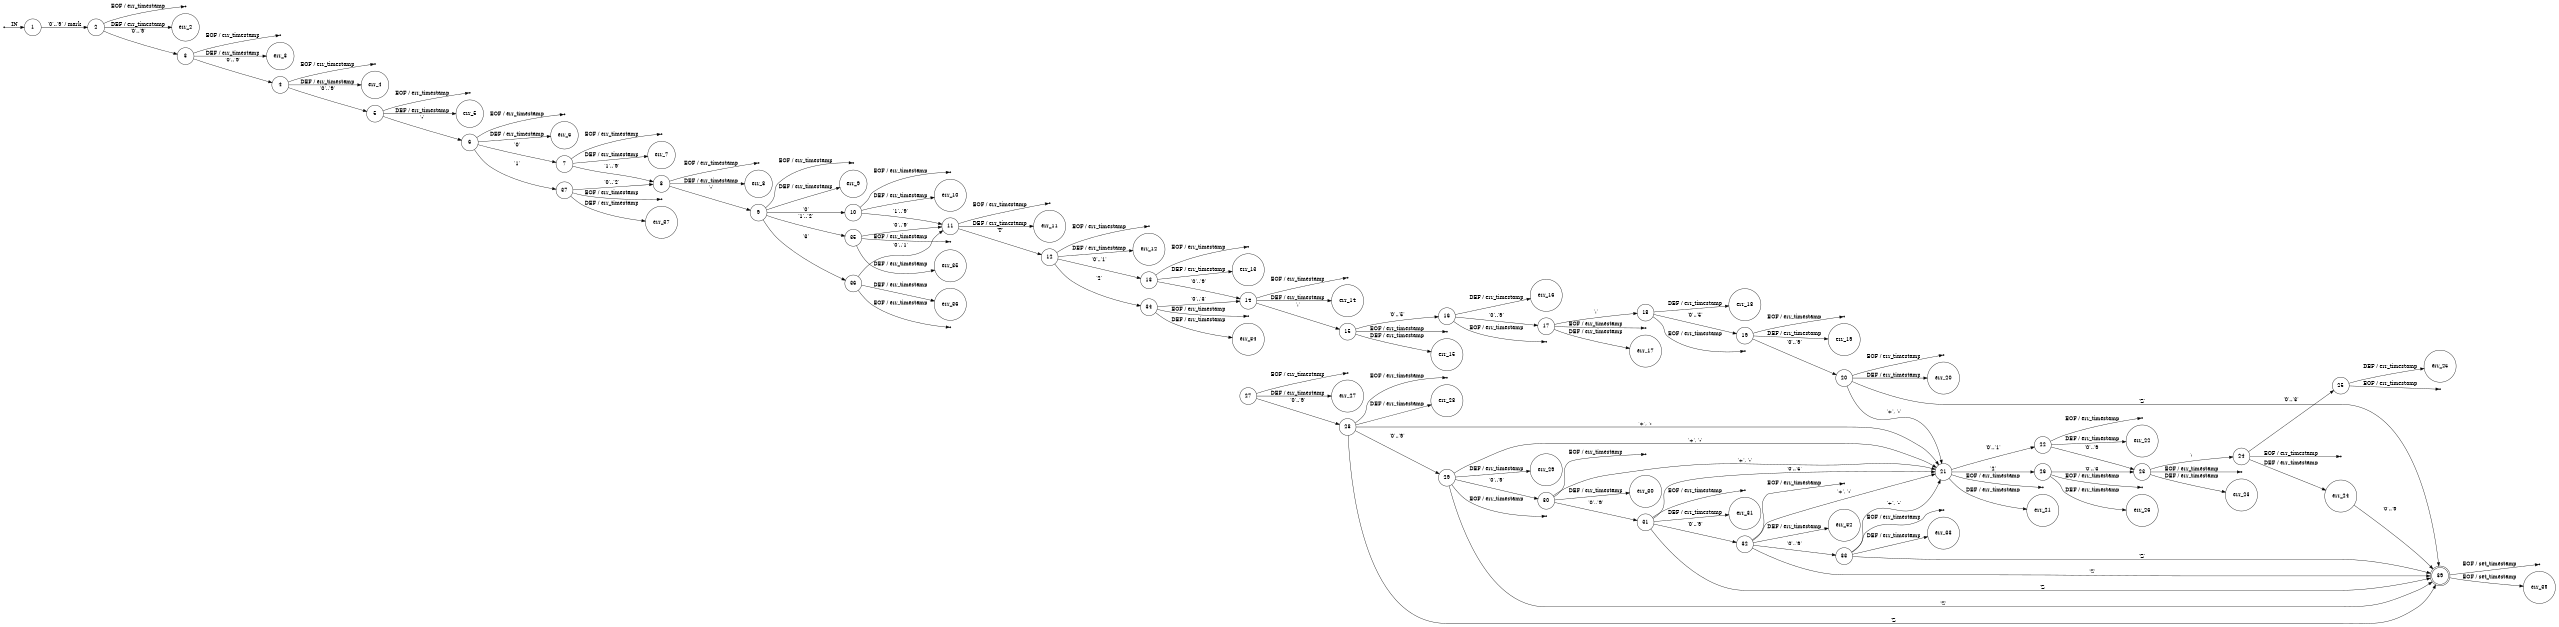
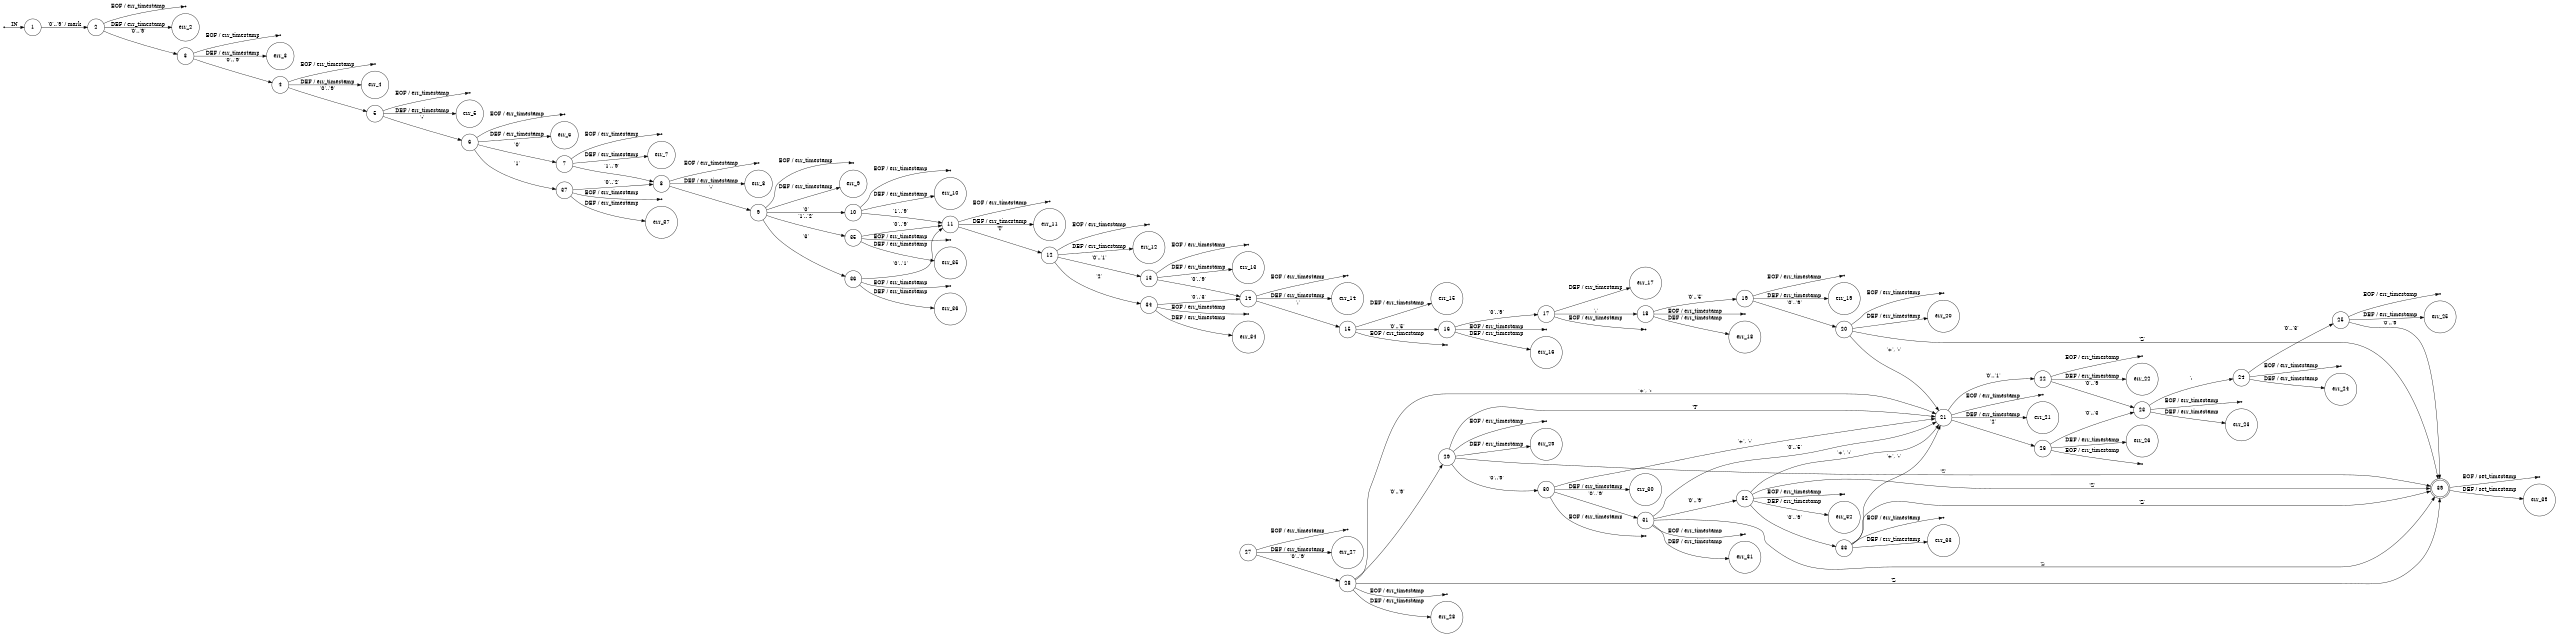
edge "29" -> "21": label "'+', '-'" -> "'T'"
edge "err_24" -> "39": now "25" -> "39"
edge "39" -> "err_39": label "EOF / set_timestamp" -> "DEF / set_timestamp"
